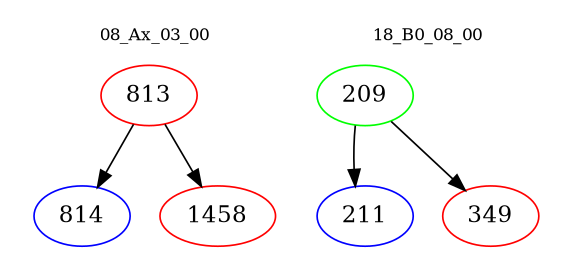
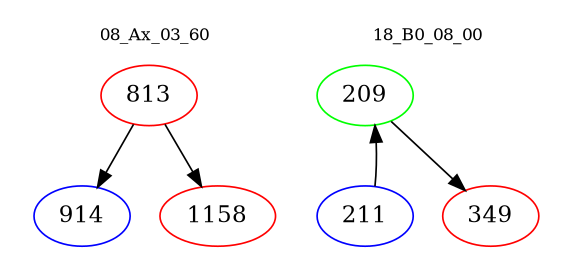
cluster "08_Ax_03_00": label "08_Ax_03_00" -> "08_Ax_03_60"
edge "209" -> "211": reversed
node "814": label "814" -> "914"
node "1458": label "1458" -> "1158"
